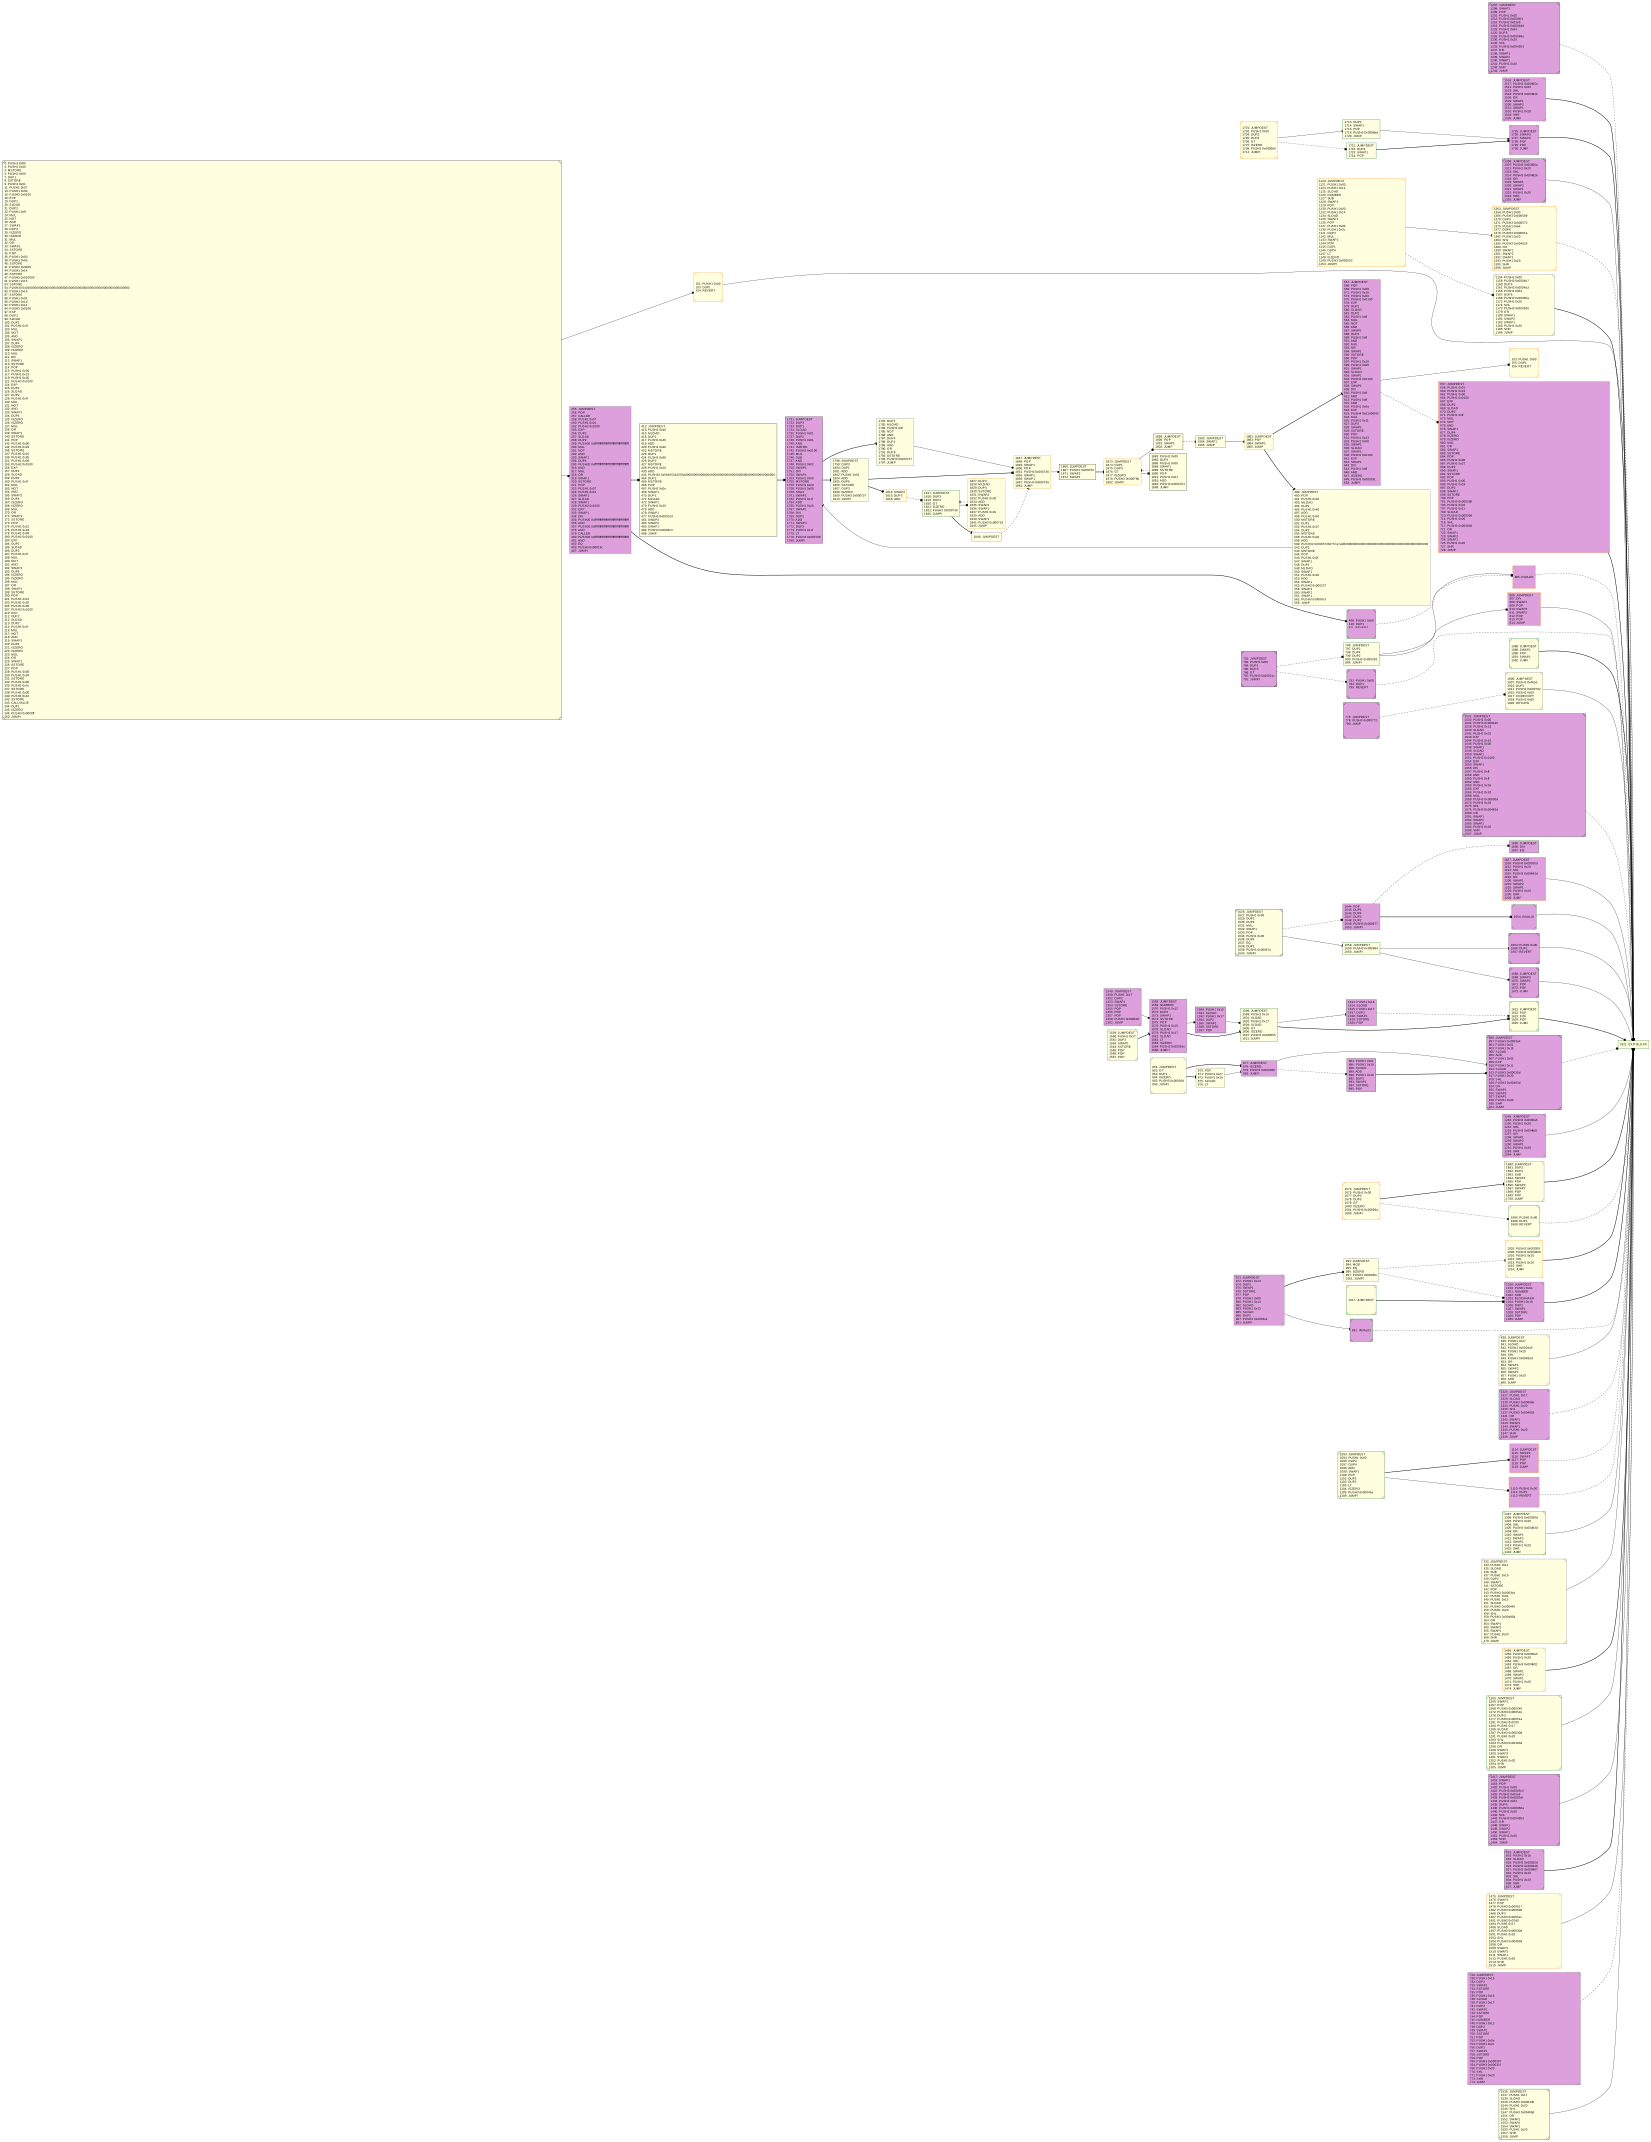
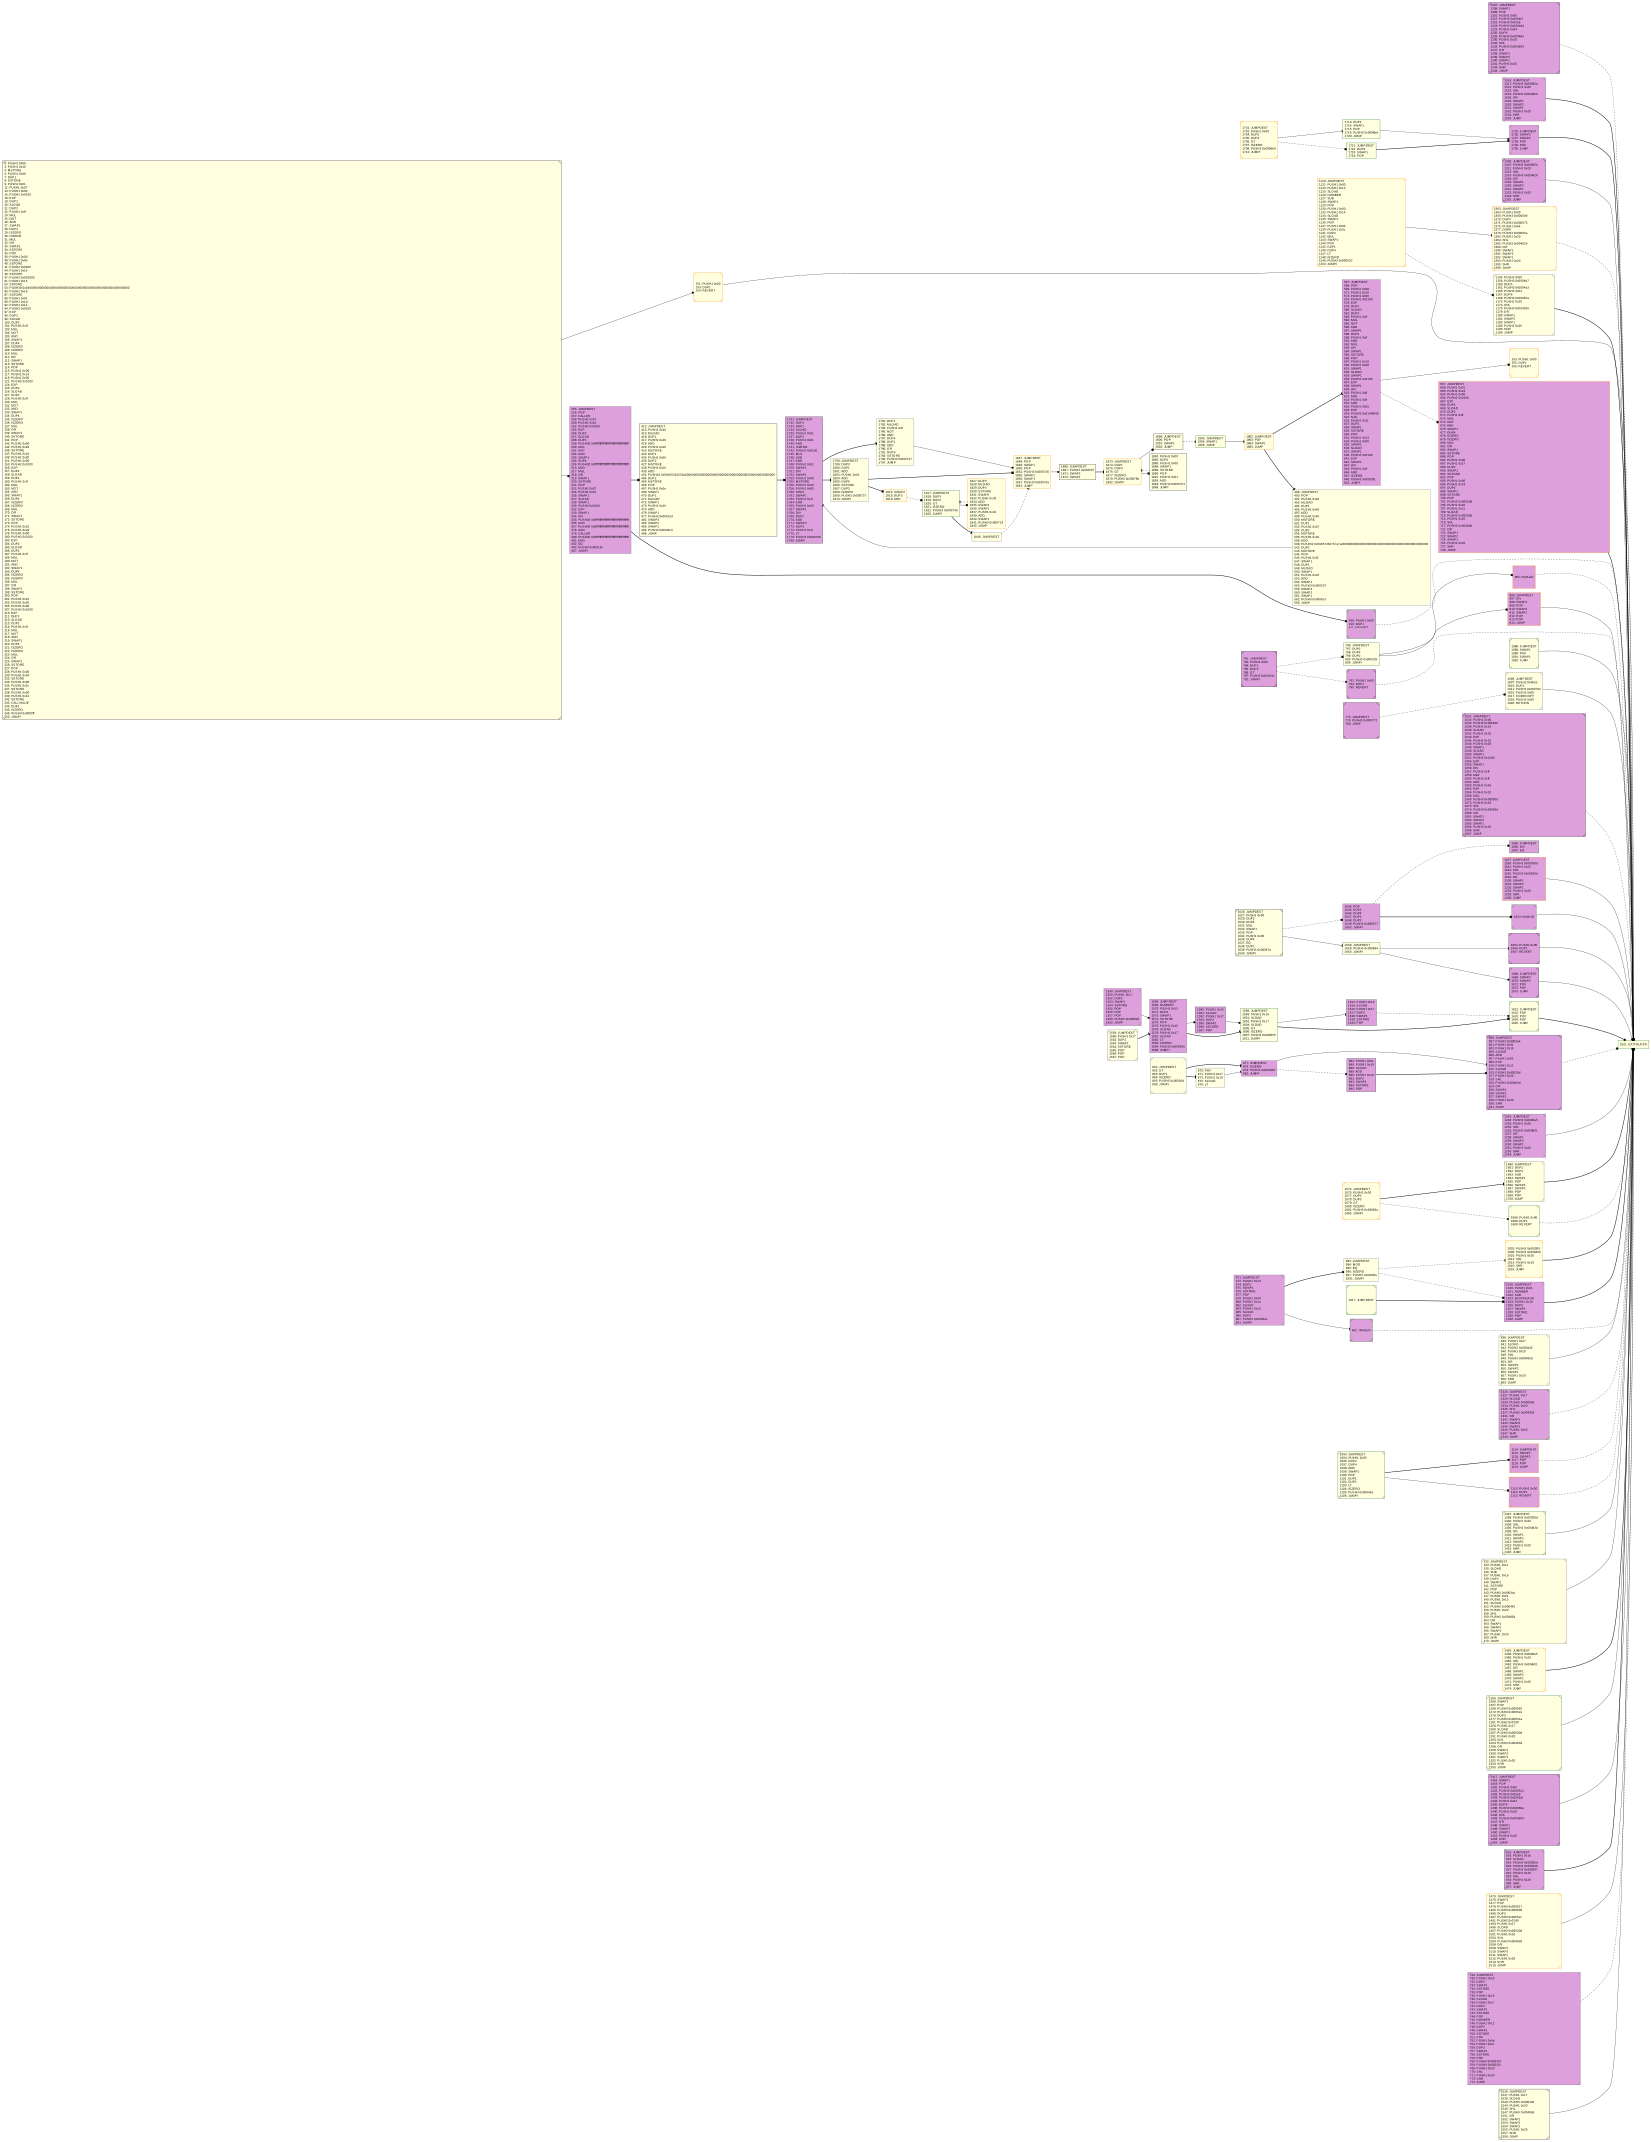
edge "408: PUSH1 0x00 410: DUP1 411: REVERT" -> "805: INVALID": now "408: PUSH1 0x00 410: DUP1 411: REVERT" -> "1921: EXIT BLOCK"
edge "1088: JUMPDEST 1089: SWAP1 1090: POP 1091: SWAP1 1092: JUMP" -> "1921: EXIT BLOCK": style bold -> solid
